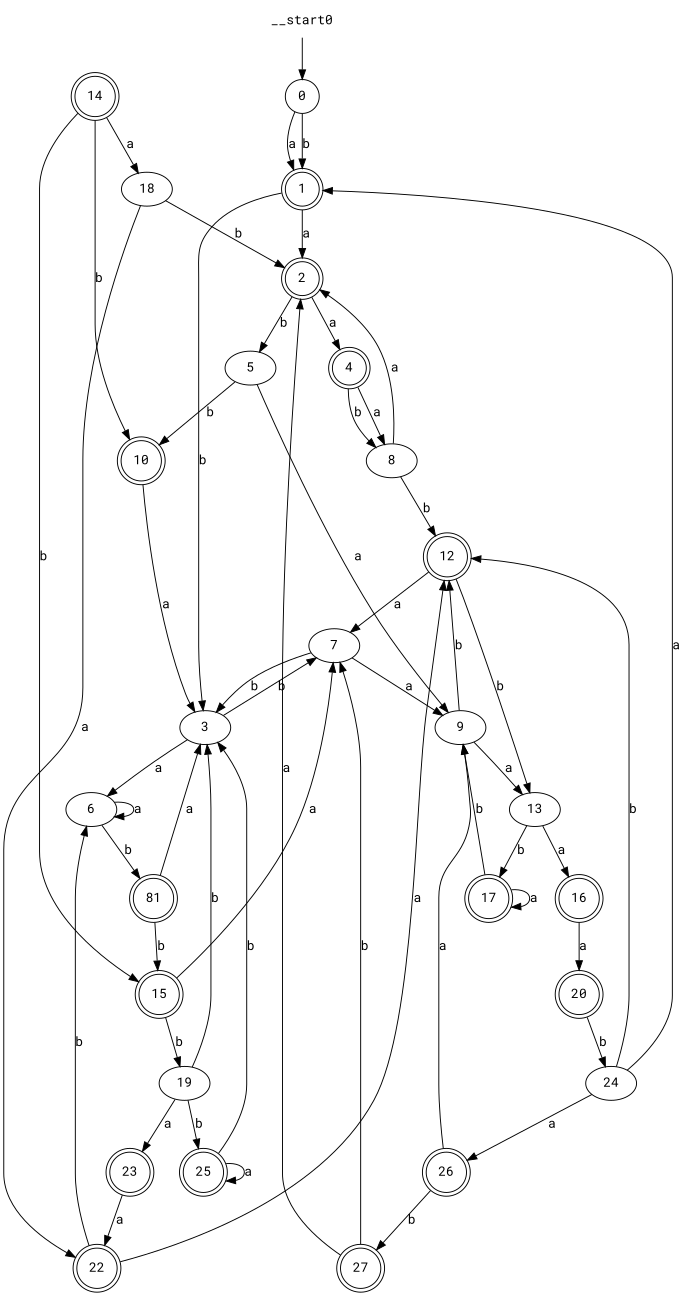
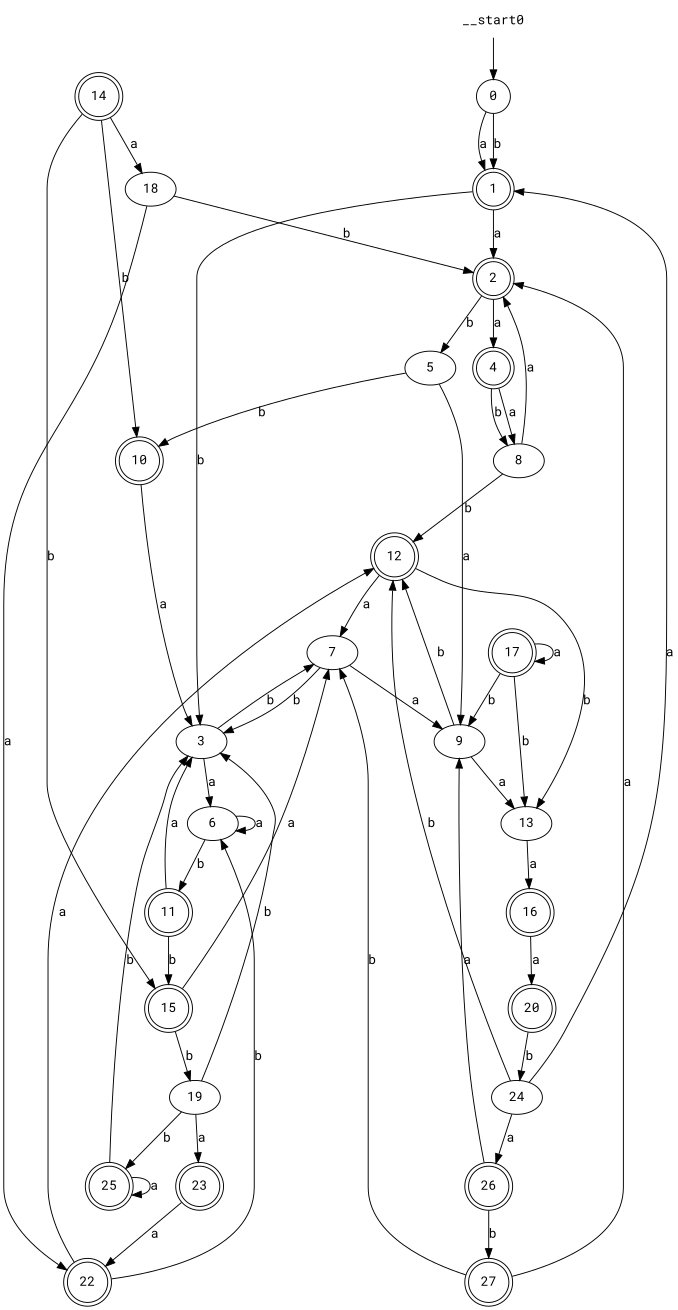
edge "13" -> "17": reversed
node "81": label "81" -> "11"
